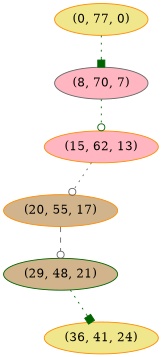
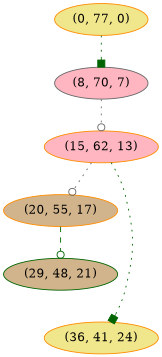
edge "(8, 70, 7)" -> "(15, 62, 13)": color darkgreen -> gray40
edge "(20, 55, 17)" -> "(29, 48, 21)": color gray40 -> darkgreen
edge "(29, 48, 21)" -> "(36, 41, 24)": now "(15, 62, 13)" -> "(36, 41, 24)"
